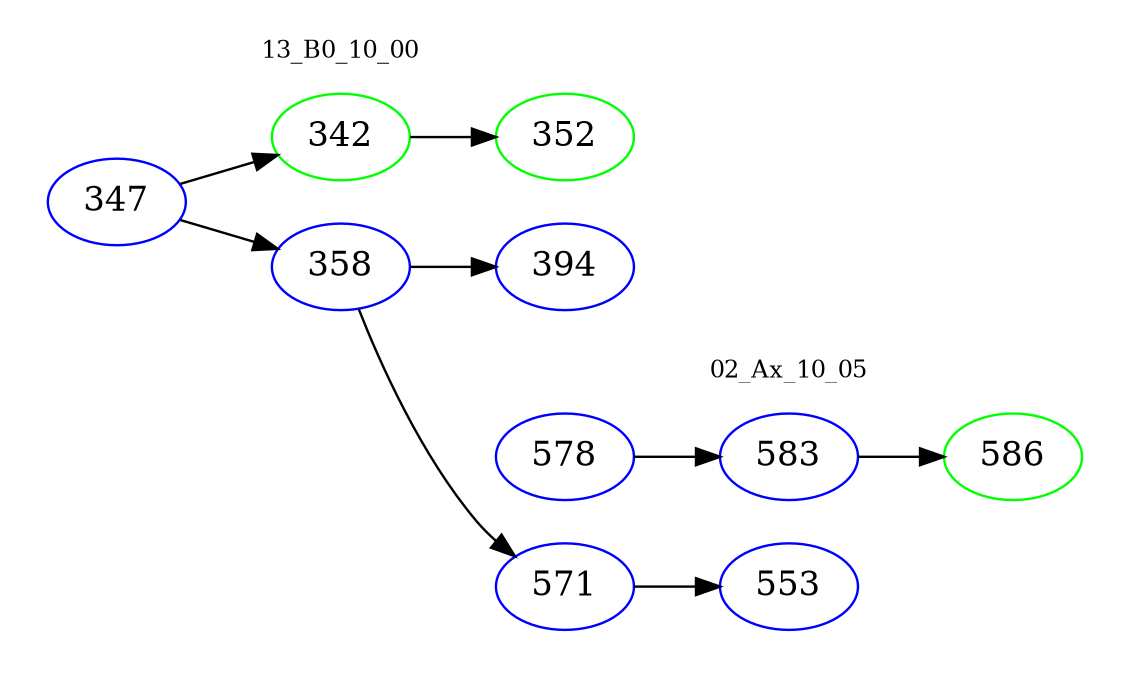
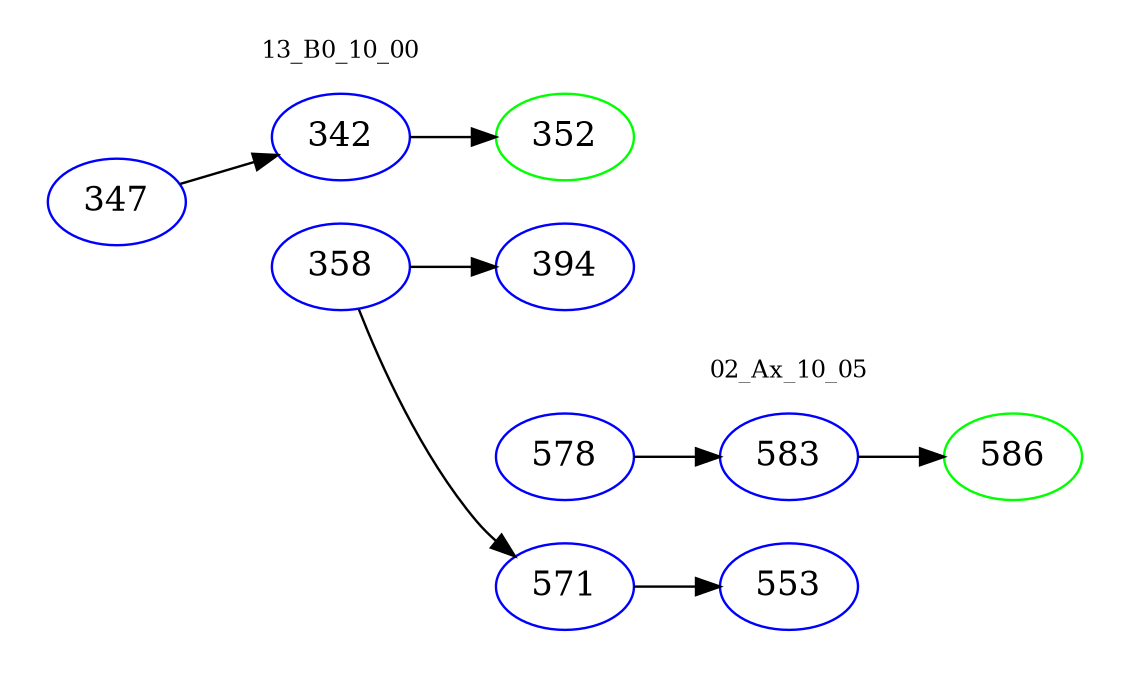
node "342": color green -> blue
edge "347" -> "358": removed
